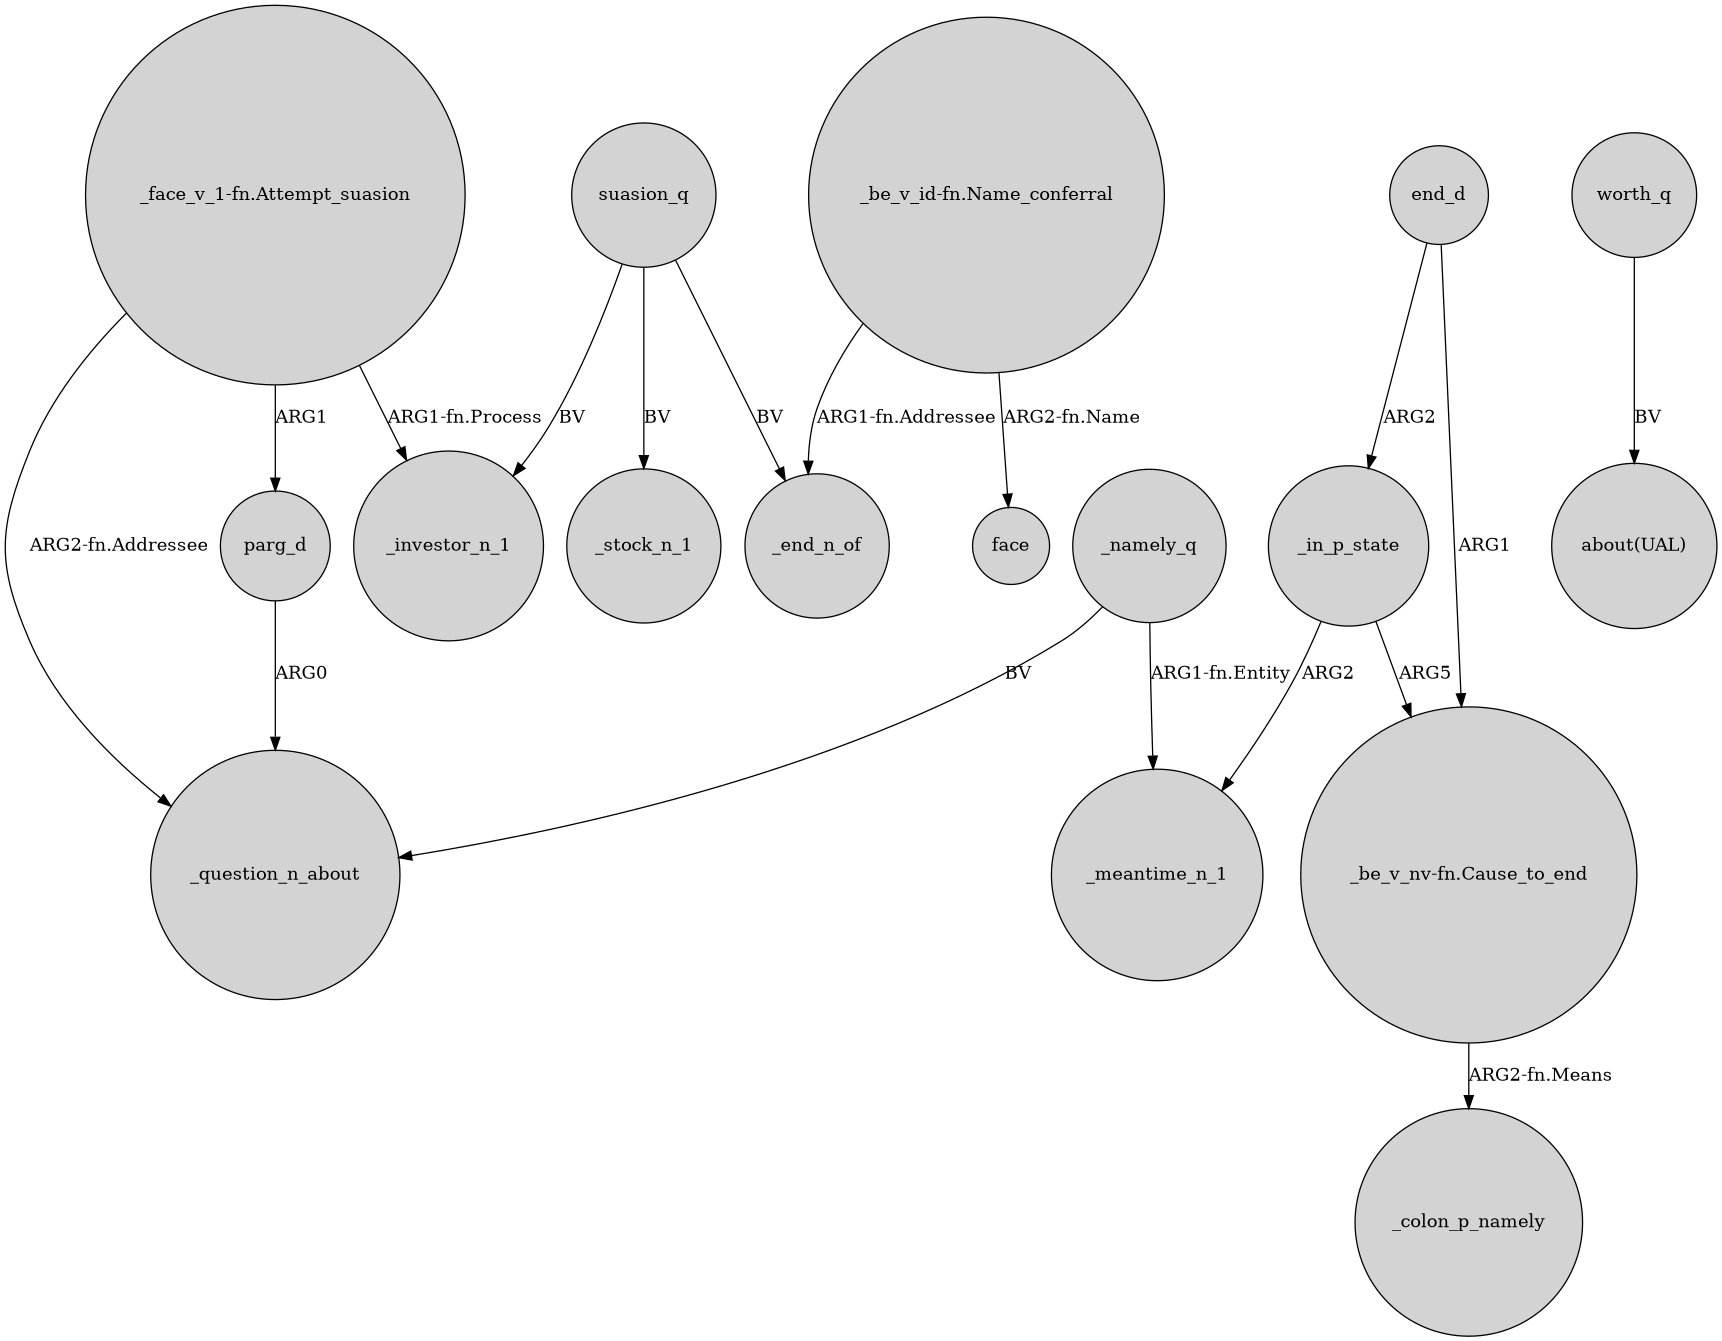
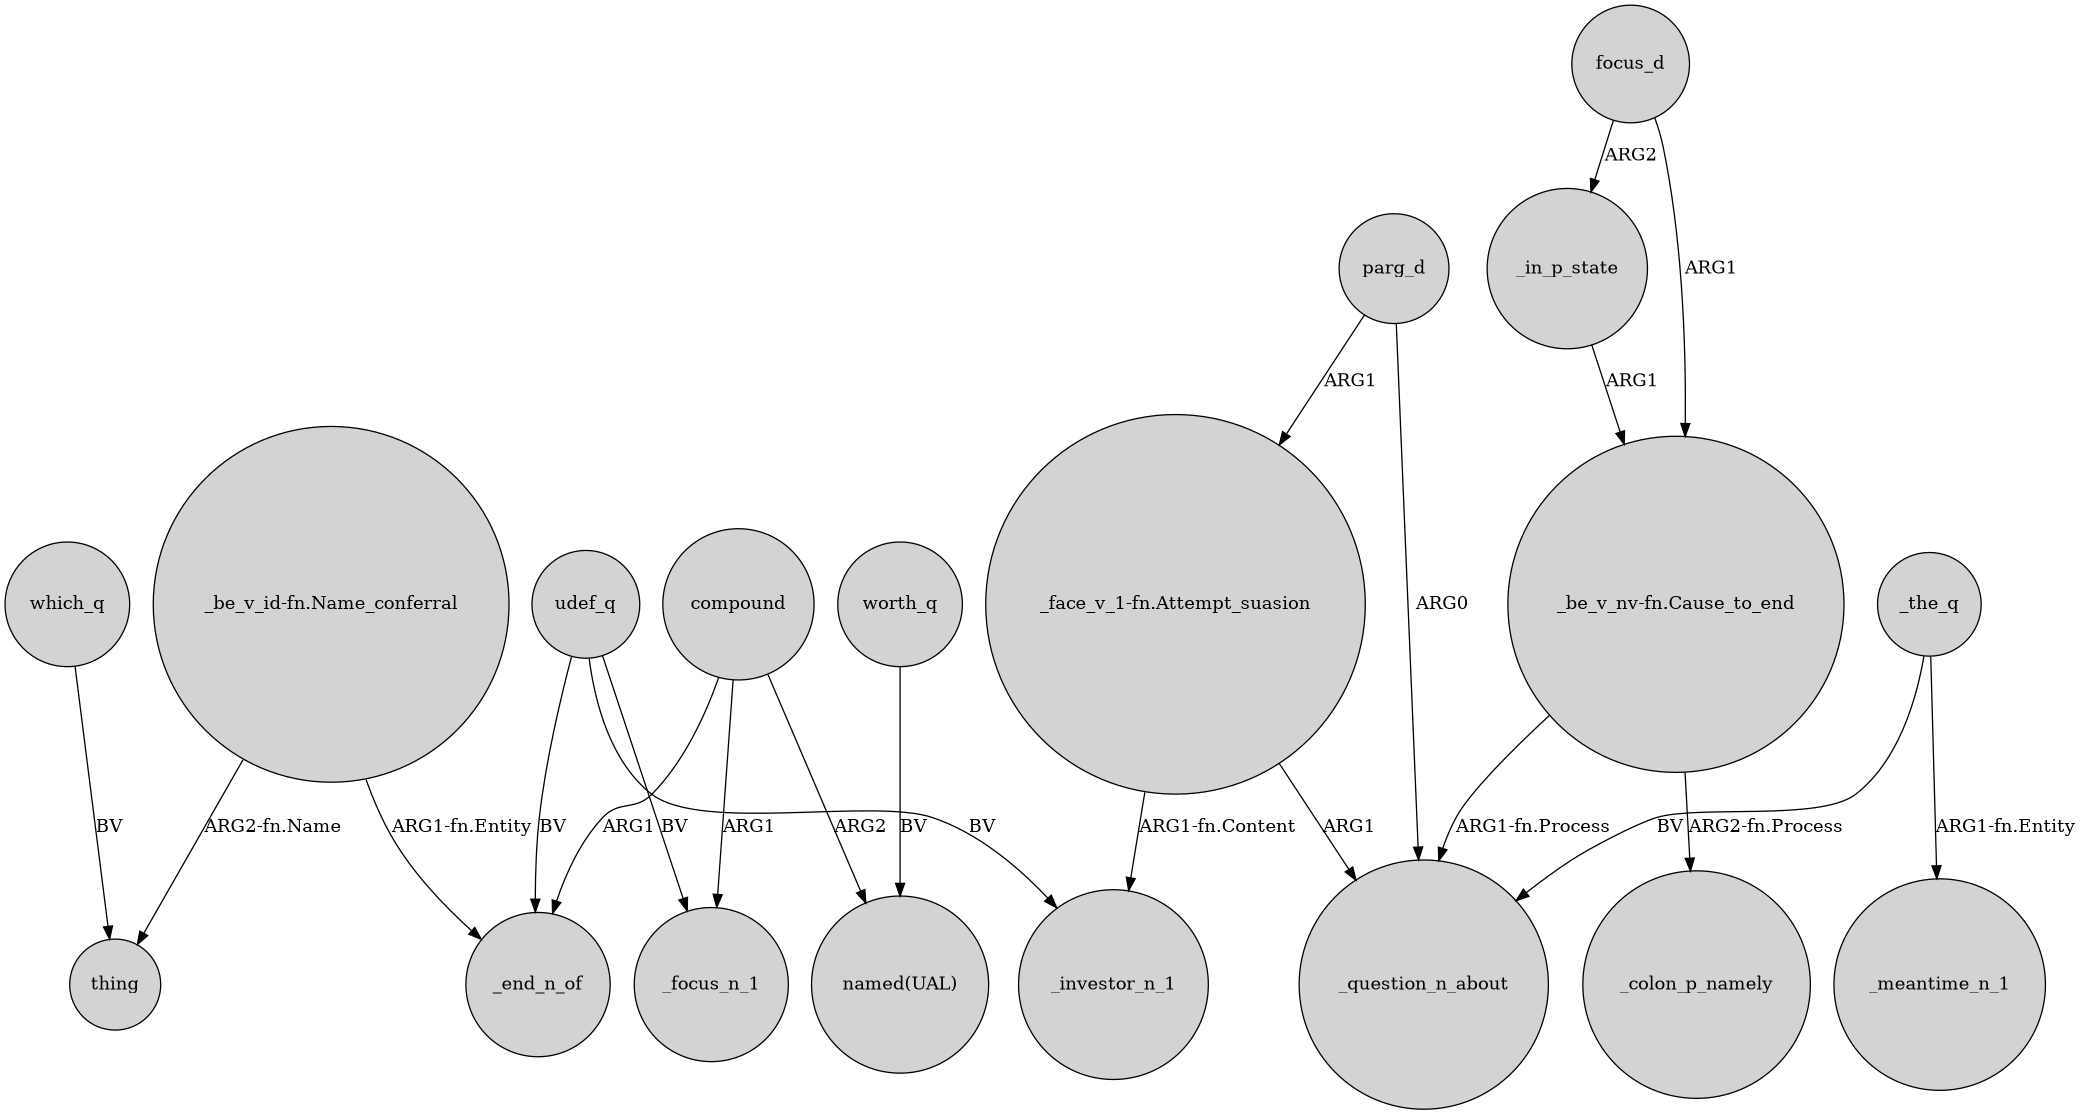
node "suasion_q": label "suasion_q" -> "udef_q"
node "end_d": label "end_d" -> "focus_d"
edge "_face_v_1-fn.Attempt_suasion" -> "_investor_n_1": label "ARG1-fn.Process" -> "ARG1-fn.Content"
edge "_be_v_id-fn.Name_conferral" -> "_end_n_of": label "ARG1-fn.Addressee" -> "ARG1-fn.Entity"
edge "_face_v_1-fn.Attempt_suasion" -> "parg_d": reversed
edge "_face_v_1-fn.Attempt_suasion" -> "_question_n_about": label "ARG2-fn.Addressee" -> "ARG1"
node "_stock_n_1": label "_stock_n_1" -> "_focus_n_1"
node "face": label "face" -> "thing"
node "_namely_q": label "_namely_q" -> "_the_q"
node "about(UAL)": label "about(UAL)" -> "named(UAL)"
node "which_q": added
node "compound": added
edge "_in_p_state" -> "_be_v_nv-fn.Cause_to_end": label "ARG5" -> "ARG1"
edge "_in_p_state" -> "_meantime_n_1": removed, label "ARG2"
edge "_be_v_nv-fn.Cause_to_end" -> "_question_n_about": added, label "ARG1-fn.Process"
edge "_be_v_nv-fn.Cause_to_end" -> "_colon_p_namely": label "ARG2-fn.Means" -> "ARG2-fn.Process"
